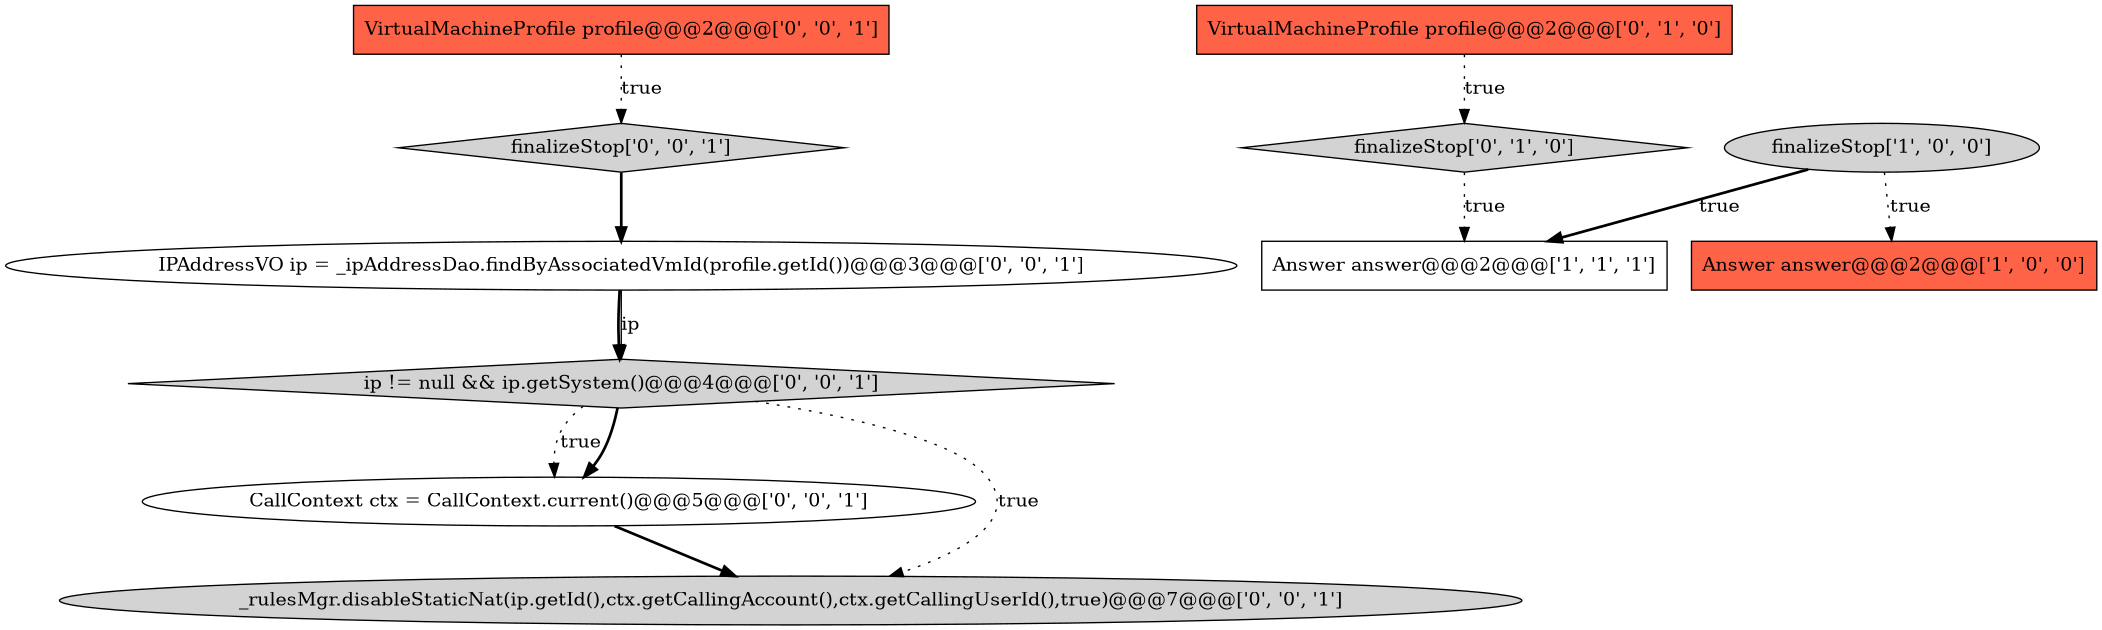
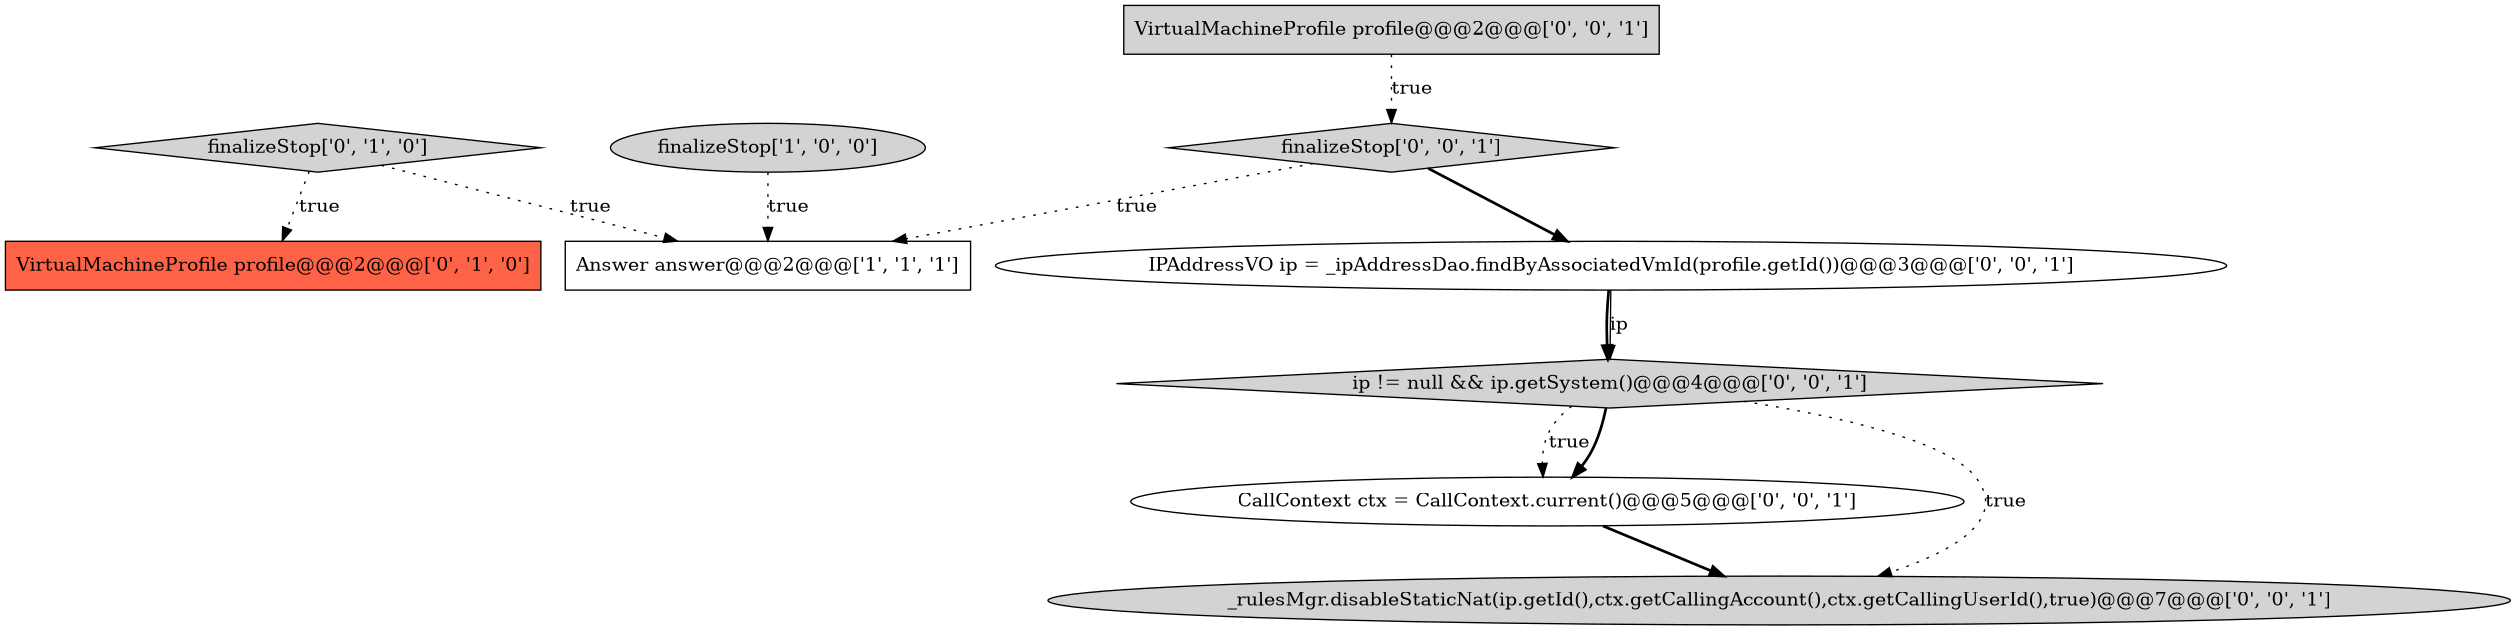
node "VirtualMachineProfile profile@@@2@@@['0', '0', '1']": fillcolor tomato -> lightgray
edge "VirtualMachineProfile profile@@@2@@@['0', '1', '0']" -> "finalizeStop['0', '1', '0']": reversed
edge "finalizeStop['0', '0', '1']" -> "Answer answer@@@2@@@['1', '1', '1']": added, label "true"
edge "finalizeStop['1', '0', '0']" -> "Answer answer@@@2@@@['1', '1', '1']": style bold -> dotted
node "Answer answer@@@2@@@['1', '0', '0']": removed
